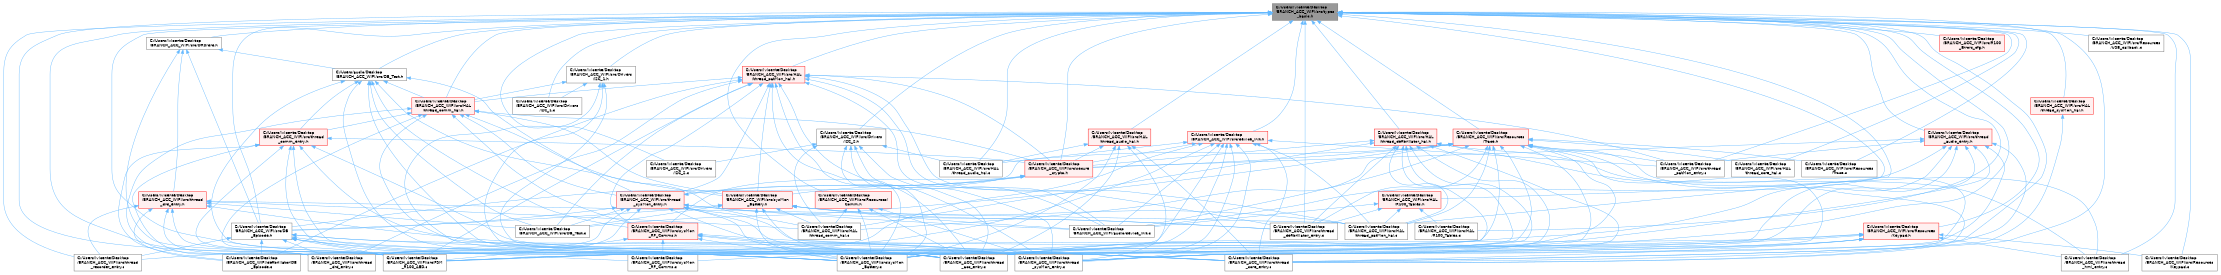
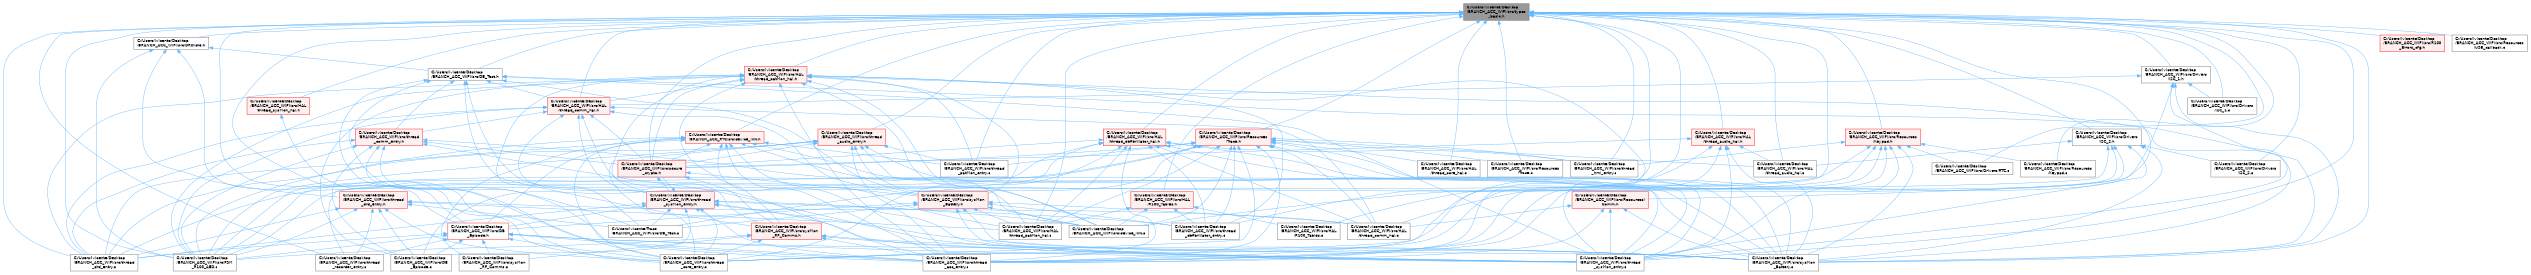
node "C:/Users/audio/Desktop /BRANCH_ACC_WIFI/src/DB_Test.h": label "C:/Users/audio/Desktop /BRANCH_ACC_WIFI/src/DB_Test.h" -> "C:/Users/ivicente/Desktop /BRANCH_ACC_WIFI/src/DB_Test.h"
node "C:/Users/ivicente/Desktop /BRANCH_ACC_WIFI/src/device_init.h": label "C:/Users/ivicente/Desktop /BRANCH_ACC_WIFI/src/device_init.h" -> "C:/Users/ivicente/Desktop /BRANCH_ACC_RTC/src/device_init.h"
node "C:/Users/ivicente/Desktop /BRANCH_ACC_WIFI/src/Drivers/RTC.c": added
node "C:/Users/ivicente/Desktop /BRANCH_ACC_WIFI/src/DB _Episode.h": color grey40 -> red
node "C:/Users/ivicente/Desktop /BRANCH_ACC_WIFI/src/DB_Test.c": label "C:/Users/ivicente/Desktop /BRANCH_ACC_WIFI/src/DB_Test.c" -> "C:/Users/ivicente/Trace /BRANCH_ACC_WIFI/src/DB_Test.c"
node "C:/Users/ivicente/Desktop /BRANCH_ACC_WIFI/audio/device_init.c": label "C:/Users/ivicente/Desktop /BRANCH_ACC_WIFI/audio/device_init.c" -> "C:/Users/ivicente/Desktop /BRANCH_ACC_WIFI/src/device_init.c"
node "C:/Users/ivicente/Desktop /BRANCH_ACC_WIFI/defibrillator/DB _Episode.c": label "C:/Users/ivicente/Desktop /BRANCH_ACC_WIFI/defibrillator/DB _Episode.c" -> "C:/Users/ivicente/Desktop /BRANCH_ACC_WIFI/src/DB _Episode.c"
